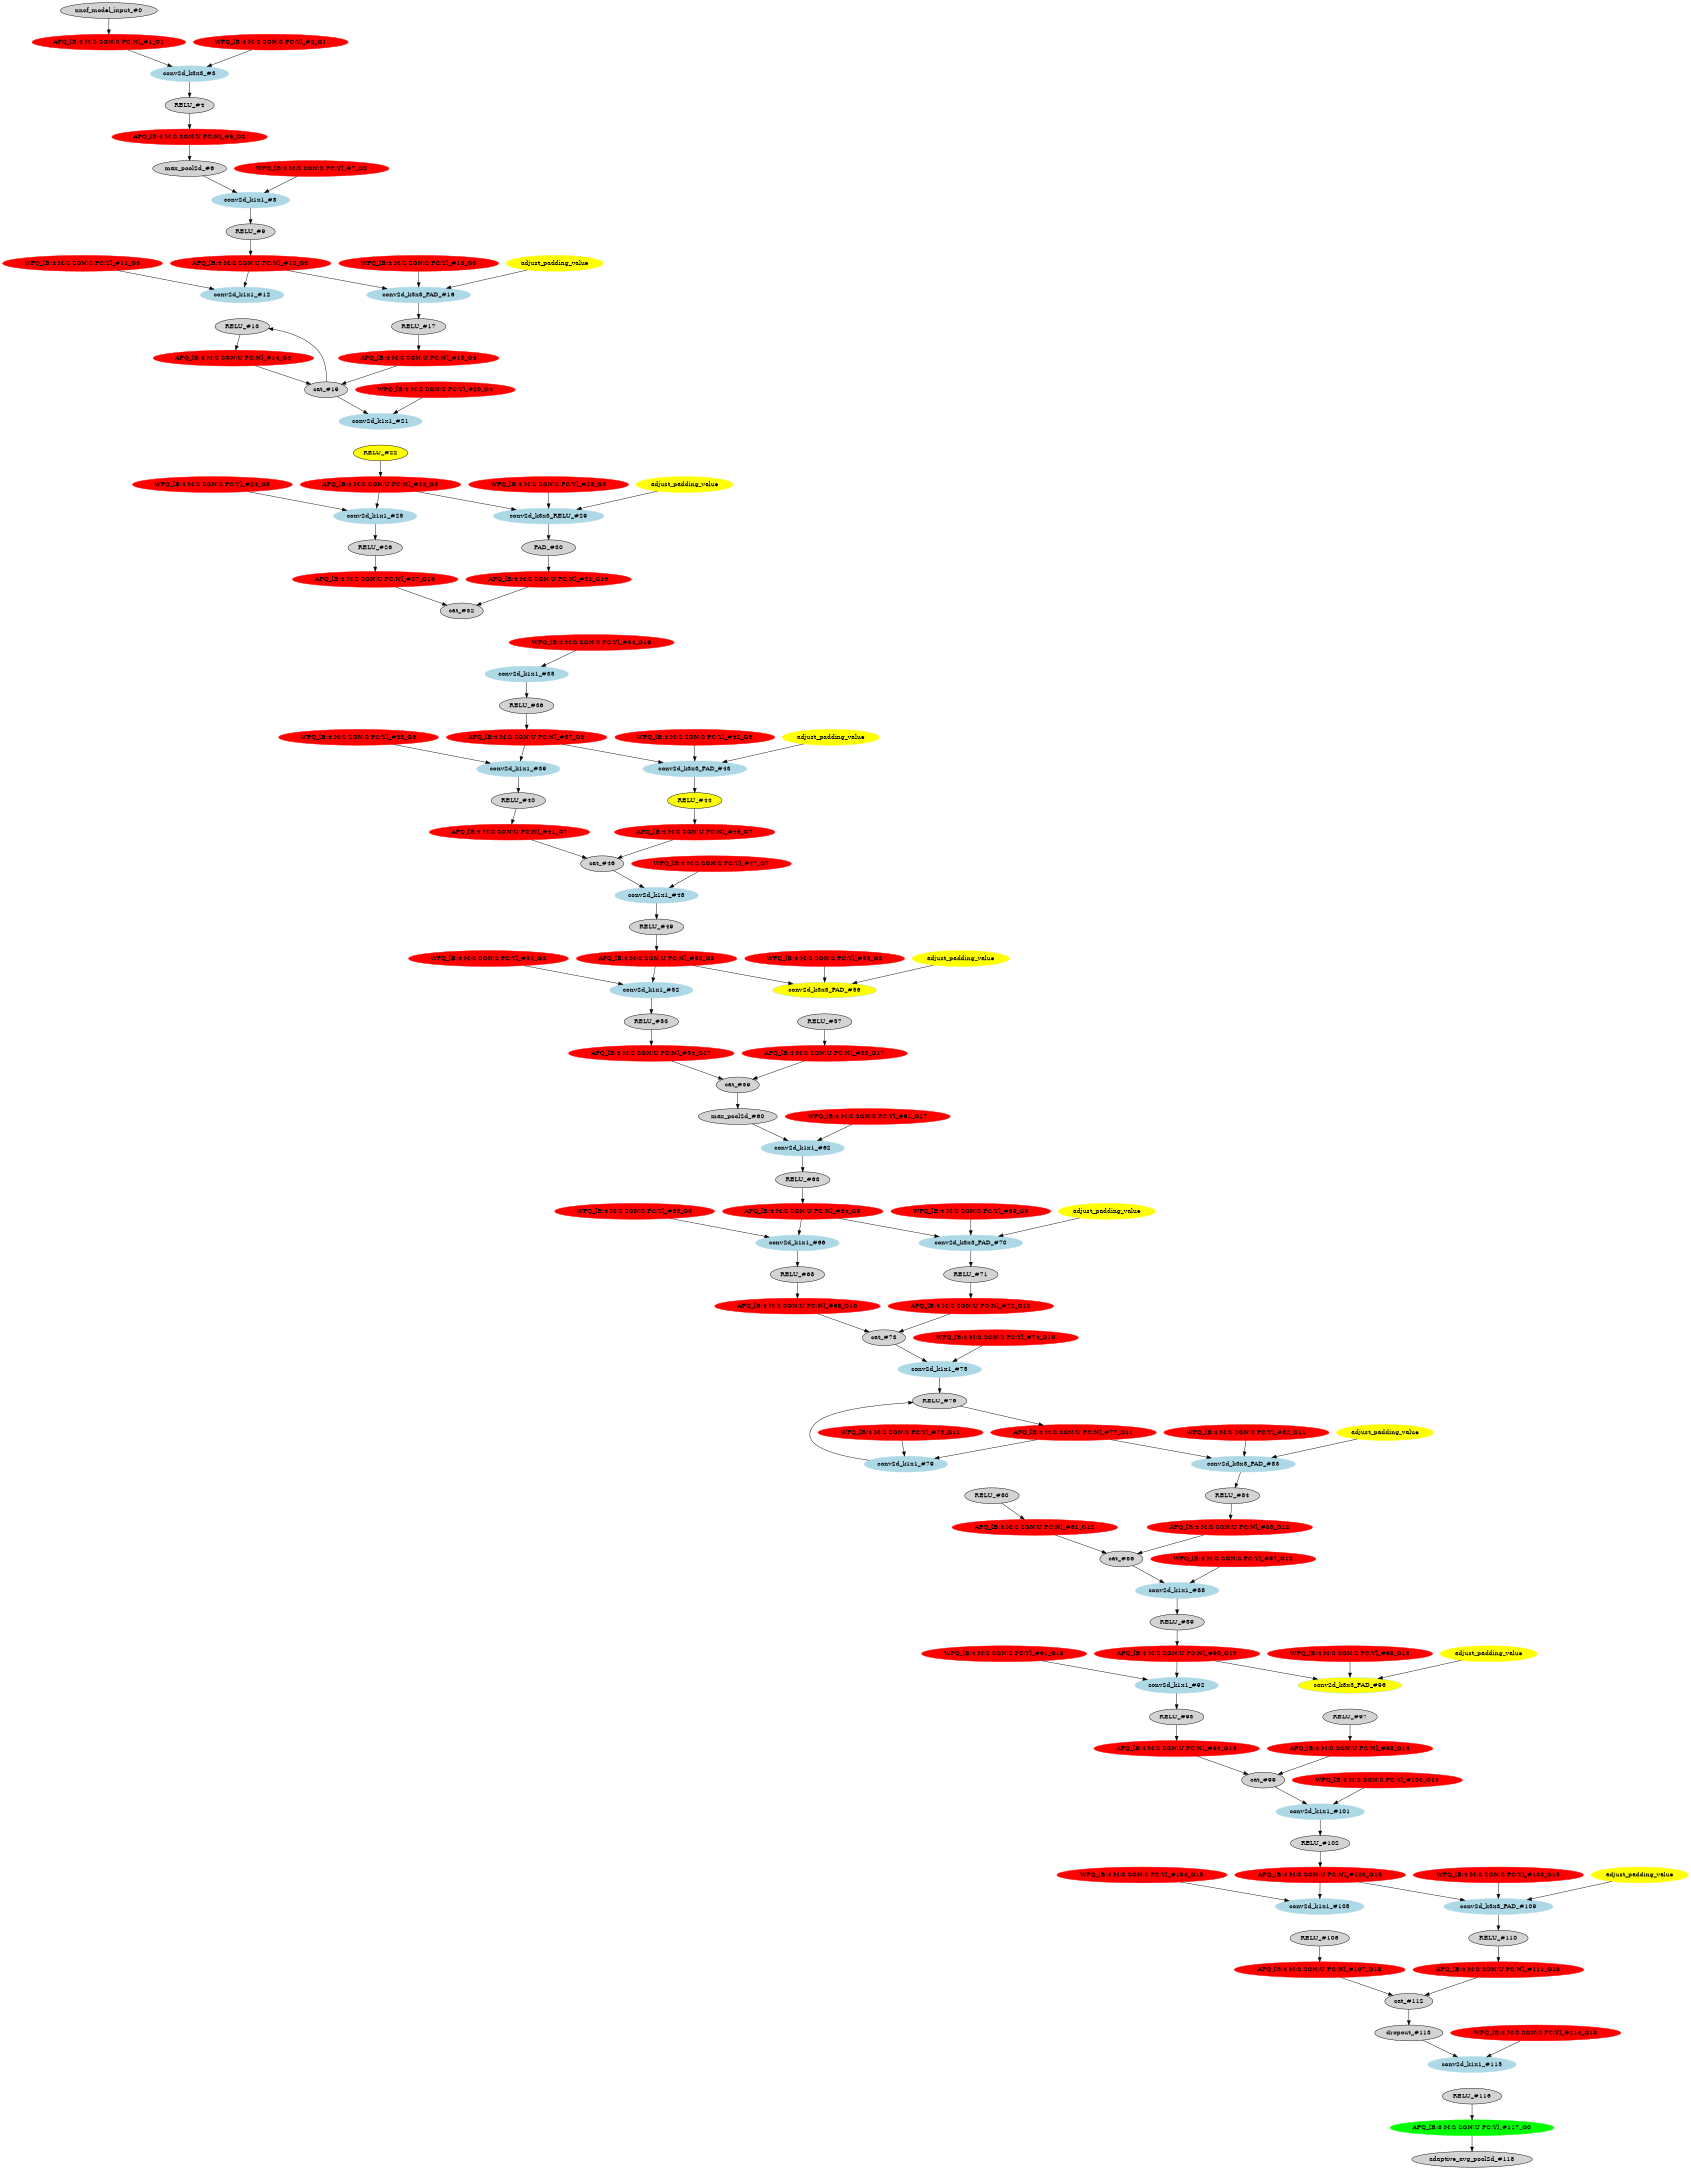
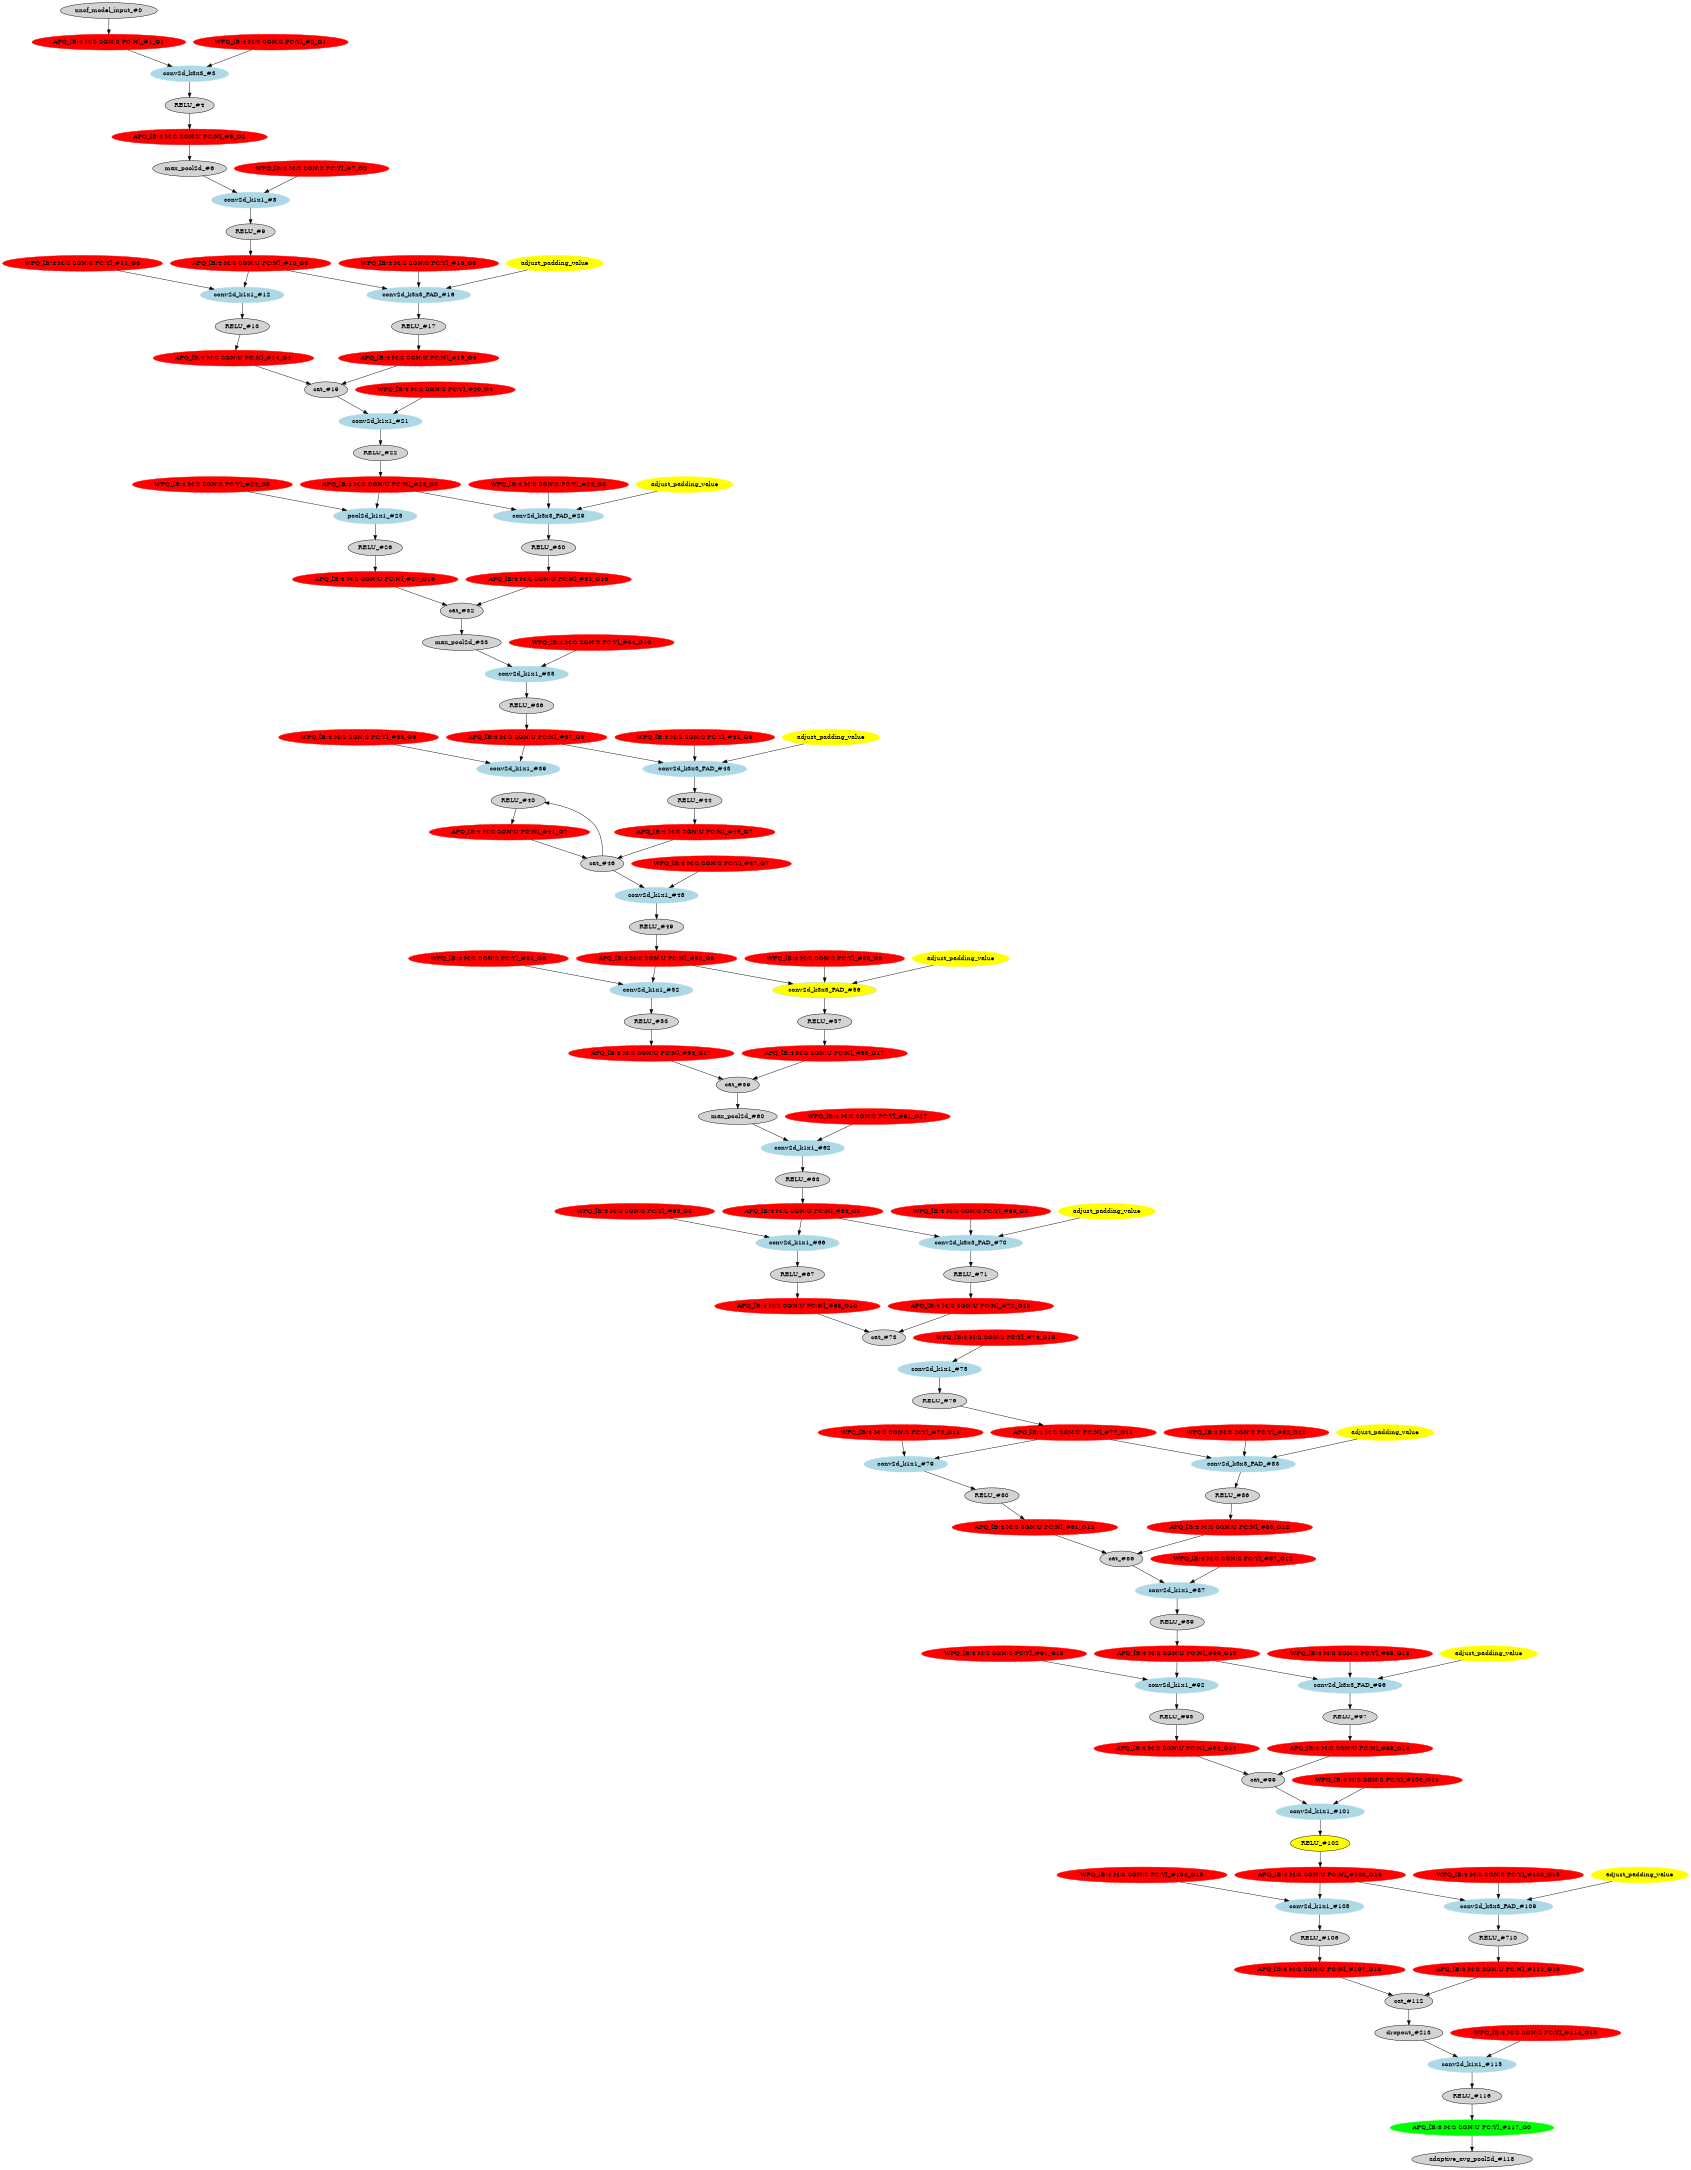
edge "cat_#19" -> "RELU_#13": now "conv2d_k1x1_#12" -> "RELU_#13"
edge "conv2d_k1x1_#21" -> "RELU_#22": added
node "RELU_#22": fillcolor yellow -> lightgrey
node "conv2d_k1x1_#25": label "conv2d_k1x1_#25" -> "pool2d_k1x1_#25"
node "conv2d_k3x3_RELU_#29": label "conv2d_k3x3_RELU_#29" -> "conv2d_k3x3_PAD_#29"
node "PAD_#30": label "PAD_#30" -> "RELU_#30"
node "max_pool2d_#33": added
edge "conv2d_k1x1_#39" -> "RELU_#40": now "cat_#46" -> "RELU_#40"
node "RELU_#44": fillcolor yellow -> lightgrey
edge "conv2d_k3x3_PAD_#56" -> "RELU_#57": added
node "RELU_#68": label "RELU_#68" -> "RELU_#67"
edge "cat_#73" -> "conv2d_k1x1_#75": removed
edge "conv2d_k1x1_#79" -> "RELU_#76": now "conv2d_k1x1_#79" -> "RELU_#80"
node "RELU_#84": label "RELU_#84" -> "RELU_#86"
node "conv2d_k1x1_#88": label "conv2d_k1x1_#88" -> "conv2d_k1x1_#87"
node "conv2d_k3x3_PAD_#96": fillcolor yellow -> lightblue
edge "conv2d_k3x3_PAD_#96" -> "RELU_#97": added
node "RELU_#102": fillcolor lightgrey -> yellow
edge "conv2d_k1x1_#105" -> "RELU_#106": added
node "RELU_#110": label "RELU_#110" -> "RELU_#710"
node "dropout_#113": label "dropout_#113" -> "dropout_#213"
edge "conv2d_k1x1_#115" -> "RELU_#116": added
